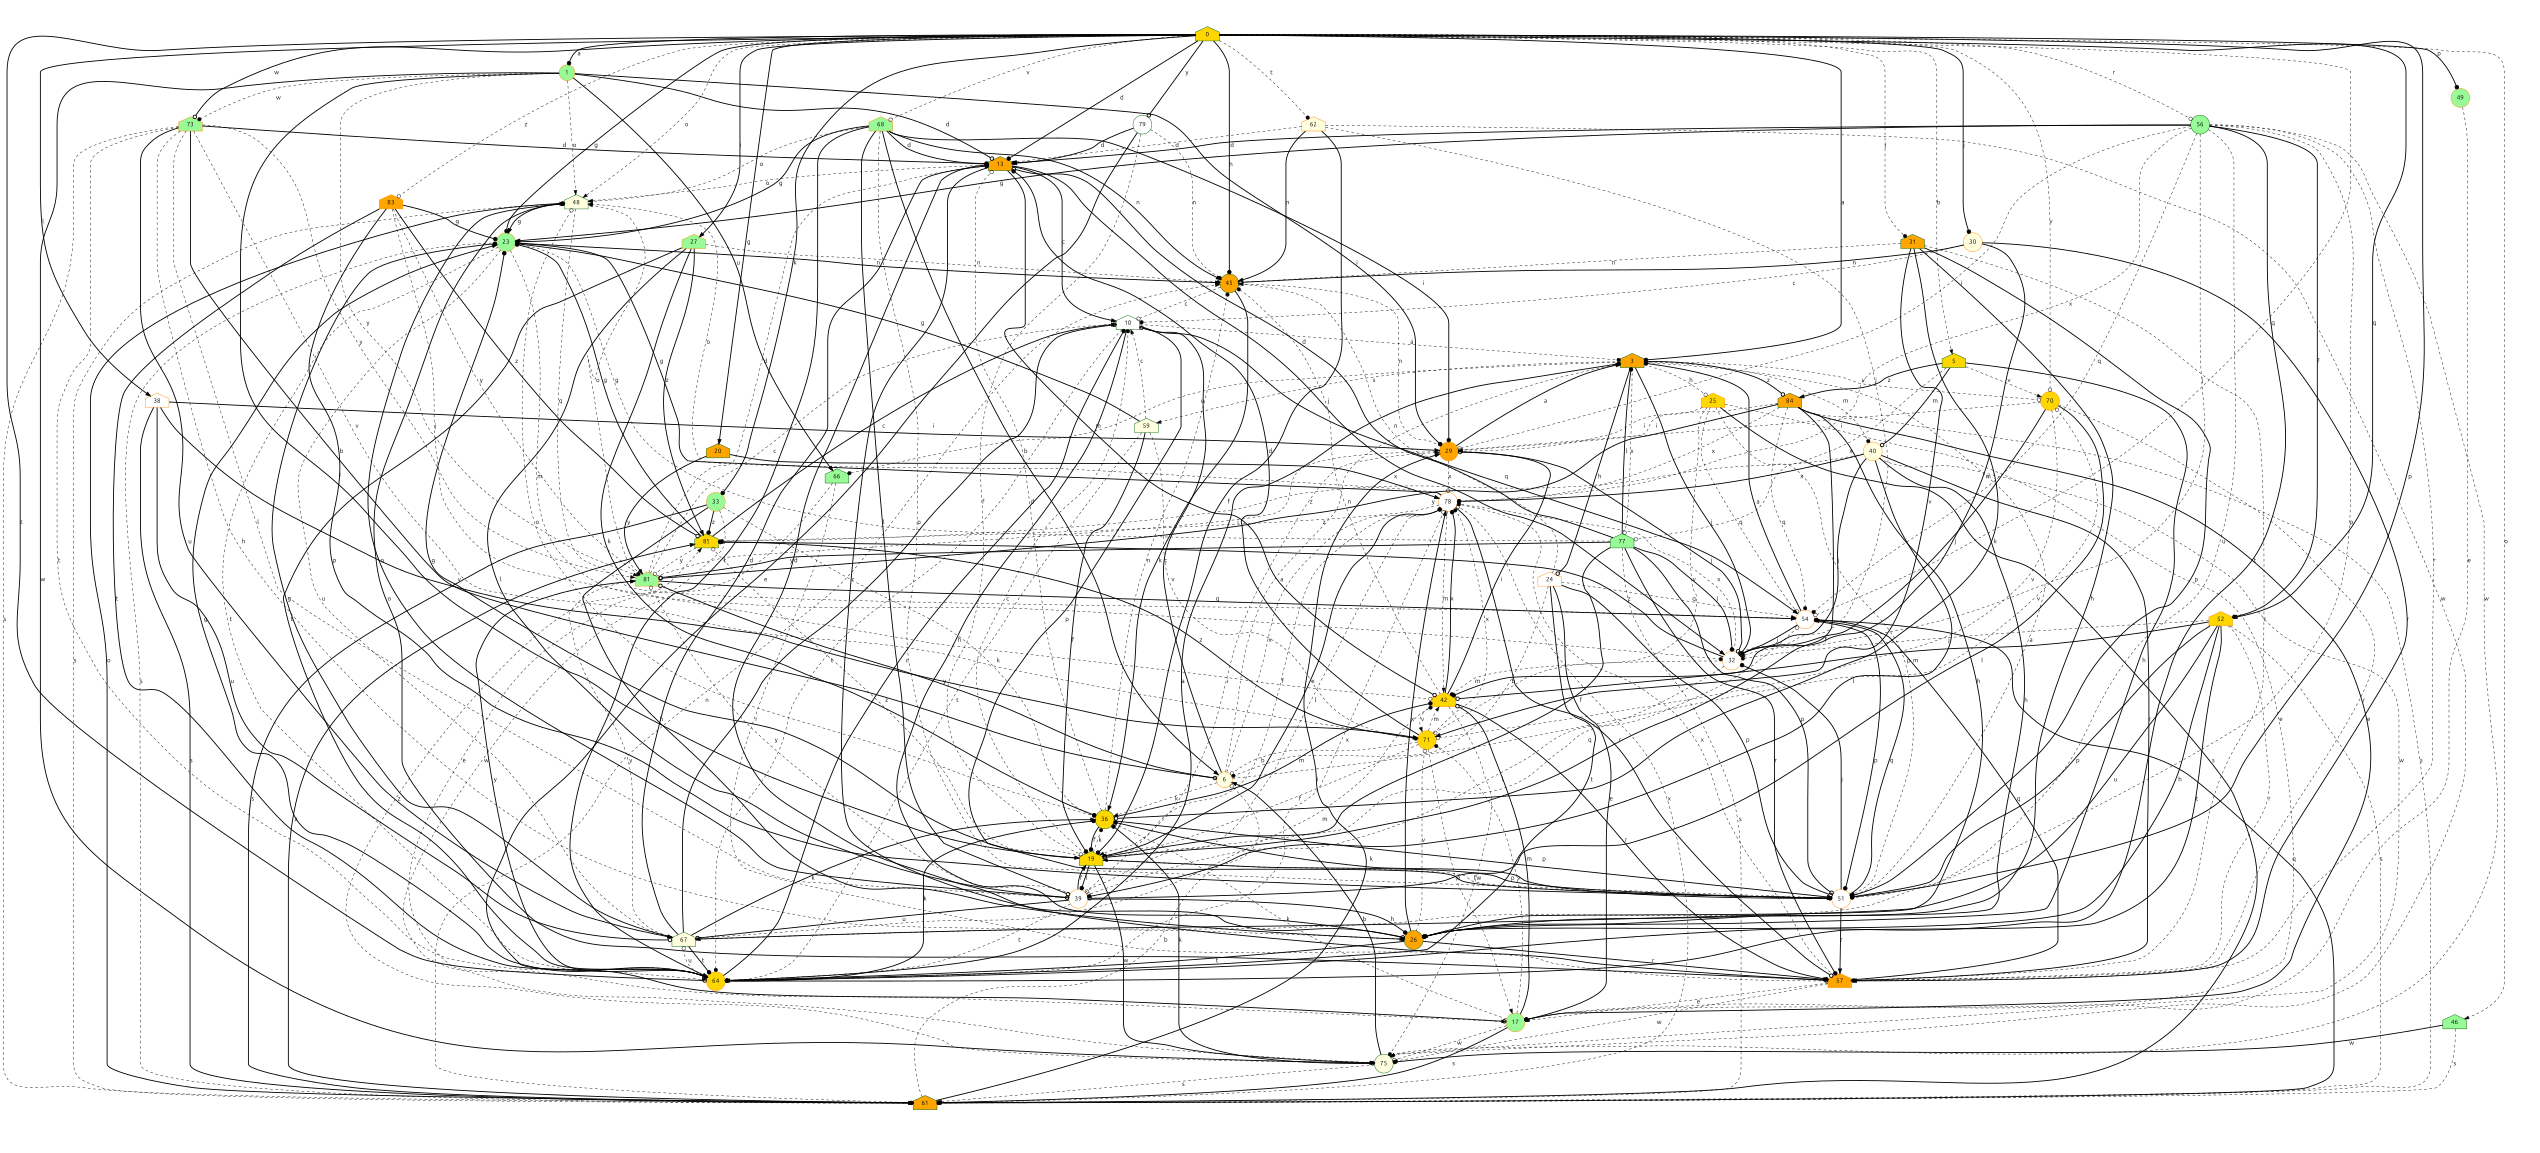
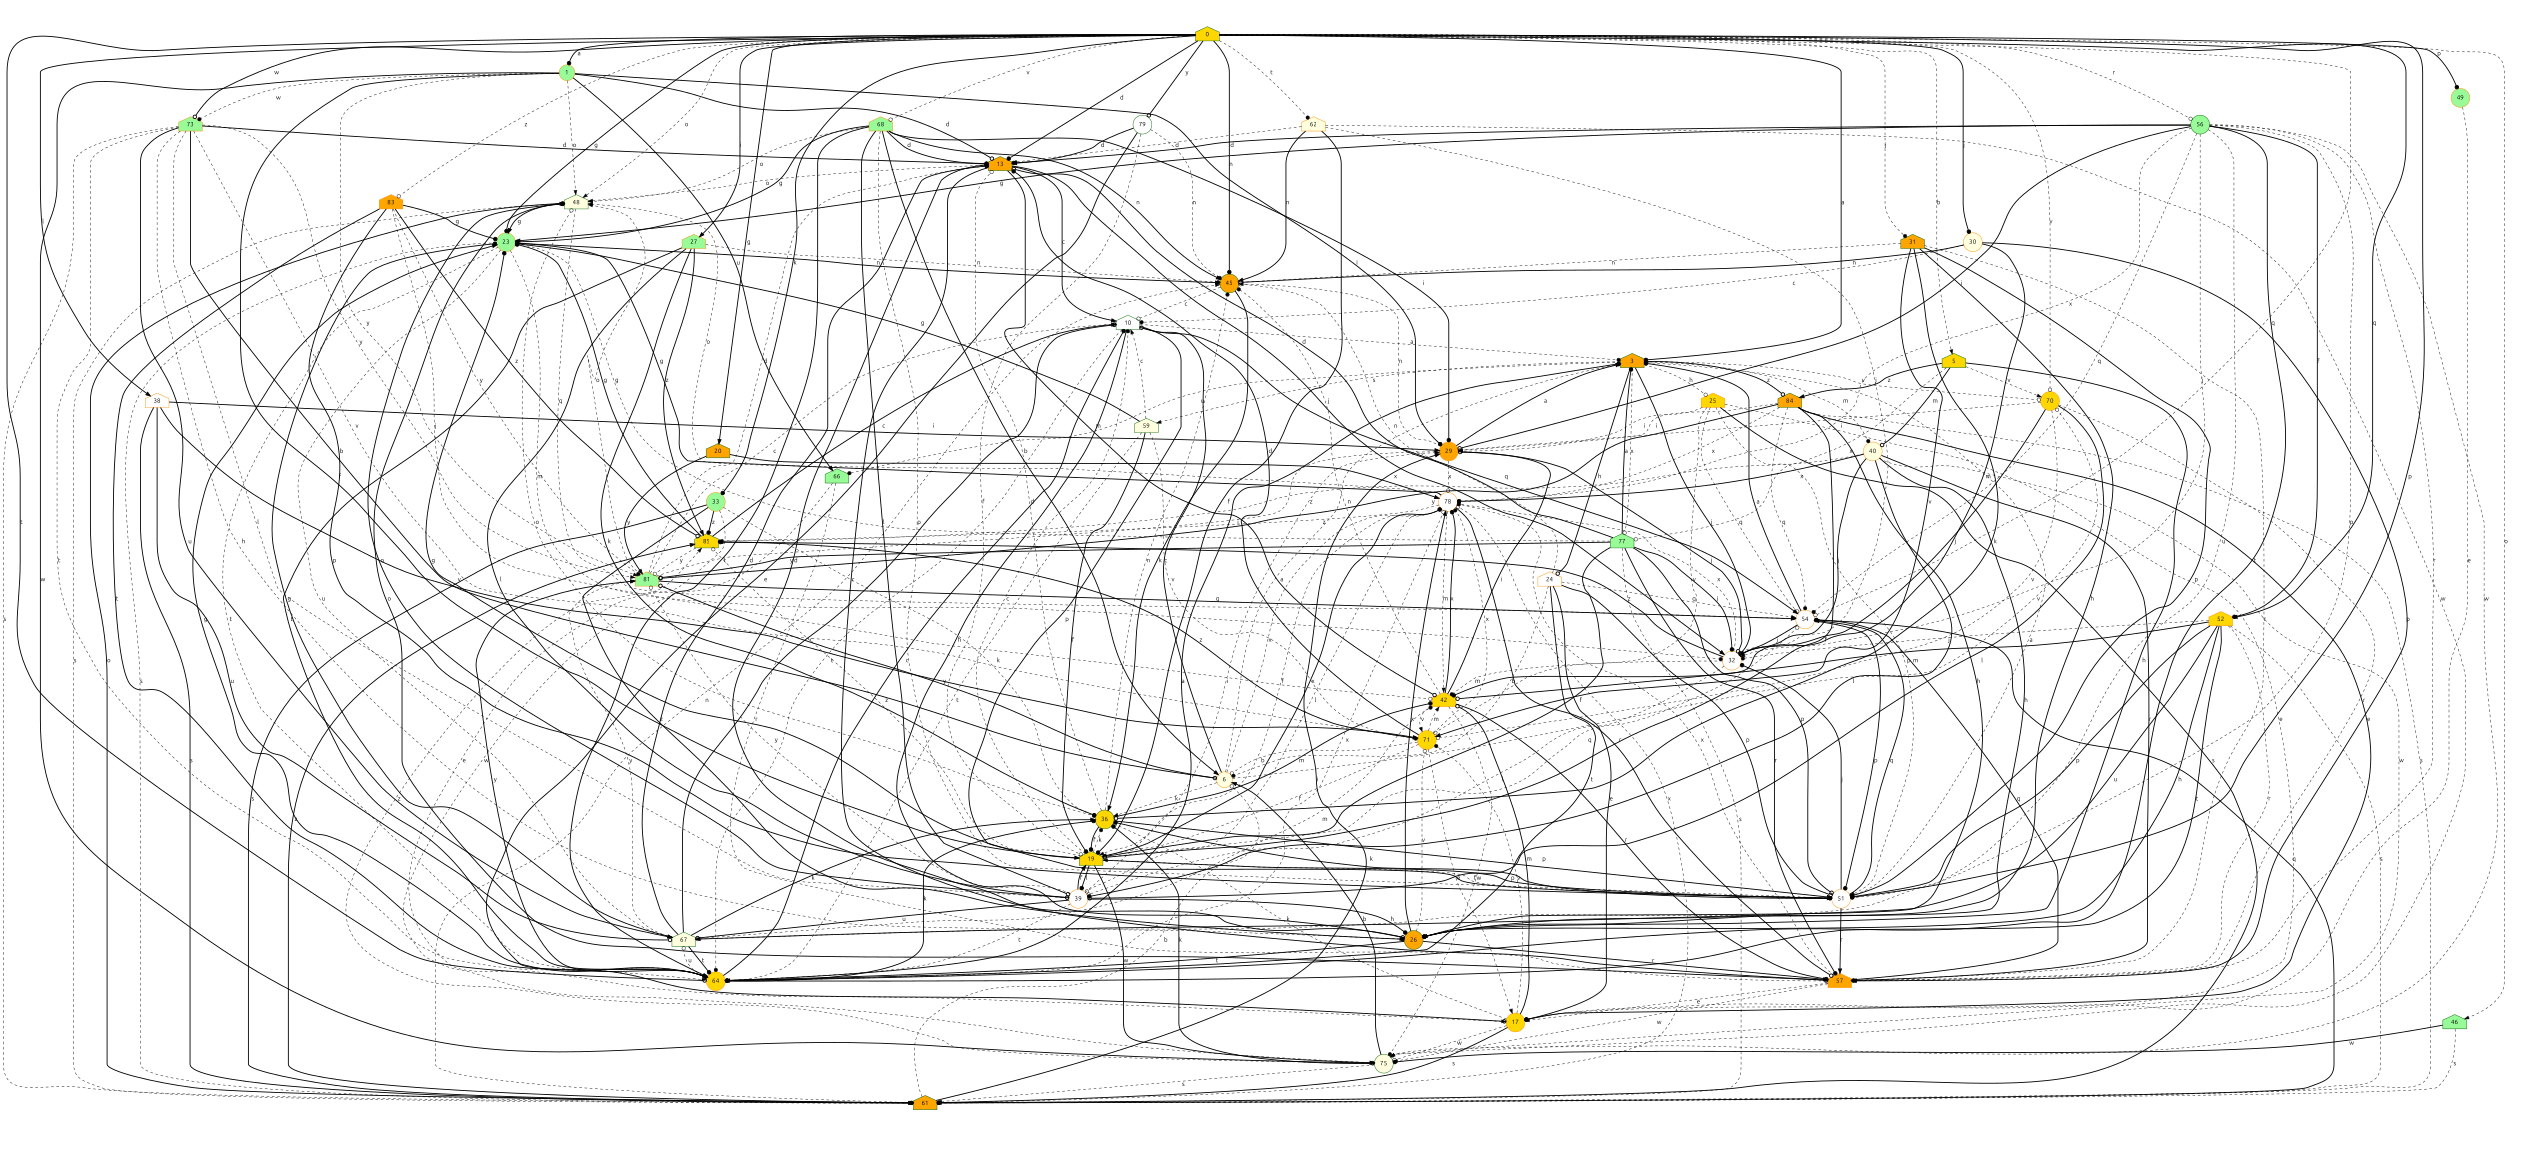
edge "56" -> "29": style dashed -> bold
edge "77" -> "3": label "l" -> "a"
edge "30" -> "57": label "r" -> "p"
edge "33" -> "26": label "h" -> "z"
node "17": fillcolor palegreen -> gold
